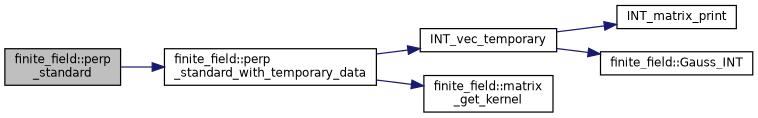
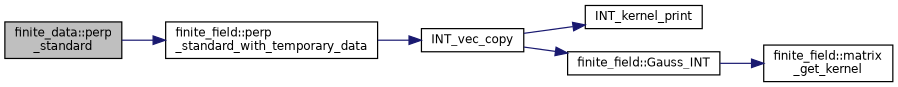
node "INT_matrix_print": label "INT_matrix_print" -> "INT_kernel_print"
node "INT_vec_temporary": label "INT_vec_temporary" -> "INT_vec_copy"
node "finite_field::perp _standard": label "finite_field::perp _standard" -> "finite_data::perp _standard"
edge "finite_field::perp _standard_with_temporary_data" -> "finite_field::matrix _get_kernel": now "finite_field::Gauss_INT" -> "finite_field::matrix _get_kernel"
